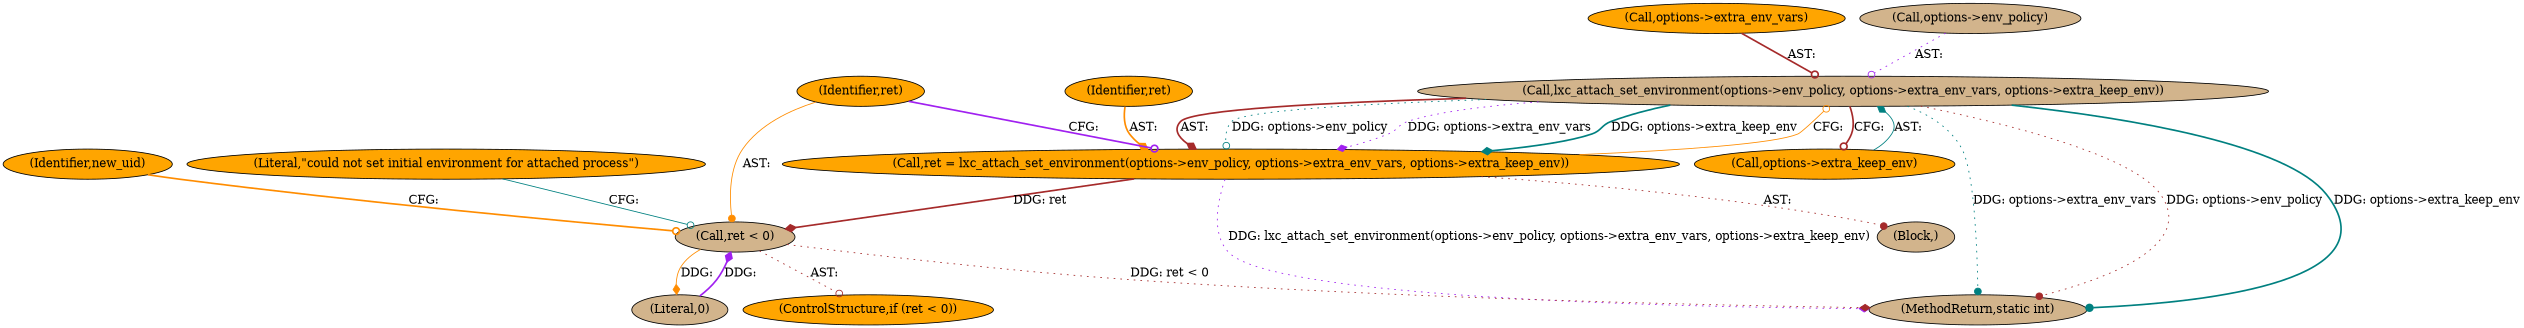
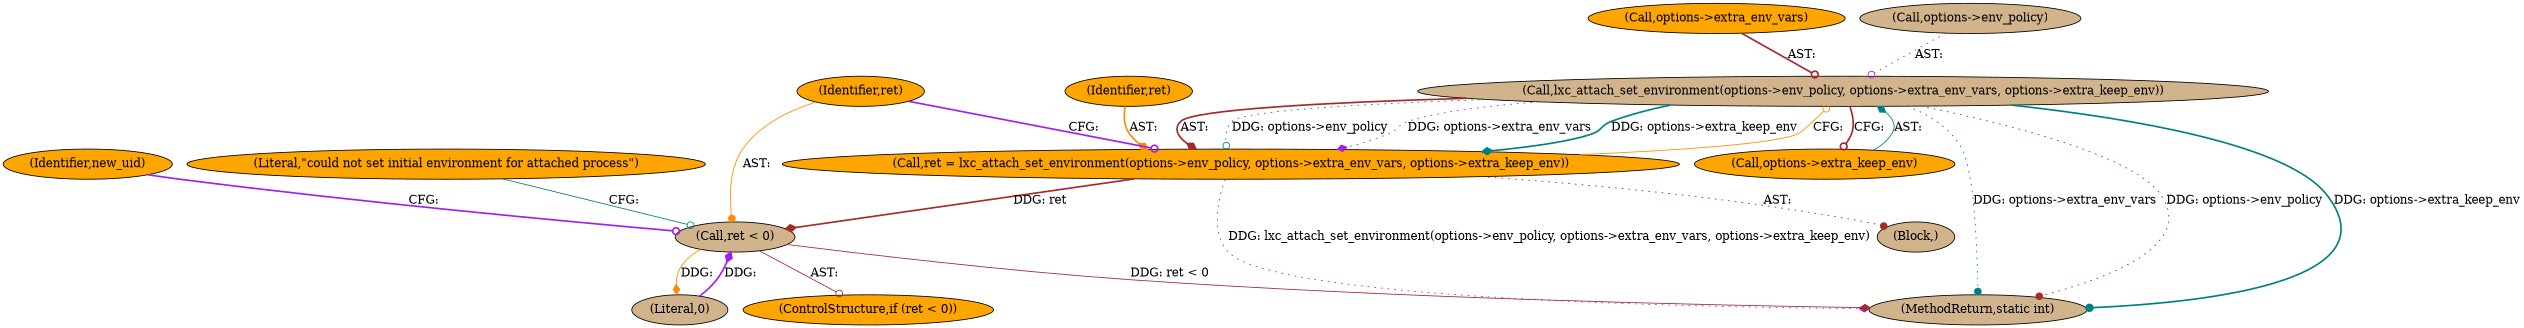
edge "(Identifier,new_uid)" -> "(Call,ret < 0)": color darkorange -> purple
edge "(Call,ret < 0)" -> "(ControlStructure,if (ret < 0))": style dotted -> solid
edge "(Call,ret < 0)" -> "(MethodReturn,static int)": style dotted -> solid
